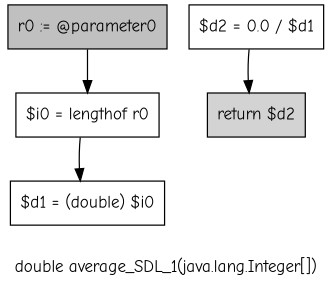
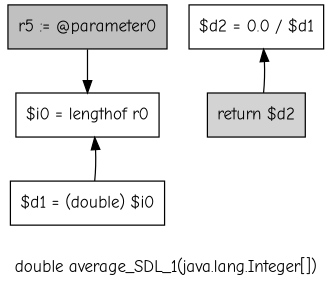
node "r0 := @parameter0": label "r0 := @parameter0" -> "r5 := @parameter0"
edge "$d2 = 0.0 / $d1" -> "return $d2": reversed
edge "$i0 = lengthof r0" -> "$d1 = (double) $i0": reversed
